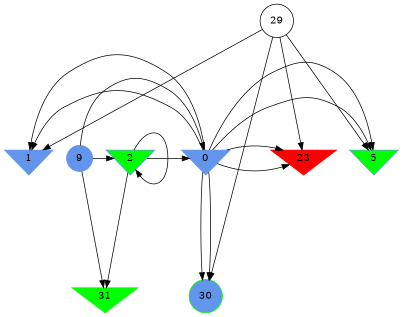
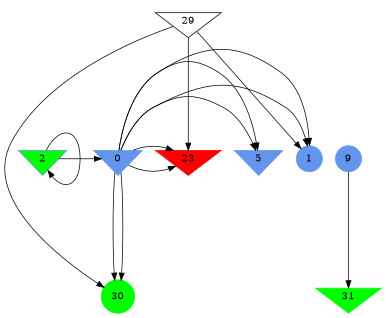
node "29": shape circle -> invtriangle
edge "9" -> "0": removed
edge "29" -> "5": removed
node "1": shape invtriangle -> circle
edge "9" -> "2": removed
node "5": fillcolor green -> cornflowerblue
edge "2" -> "31": removed
node "30": fillcolor cornflowerblue -> green
